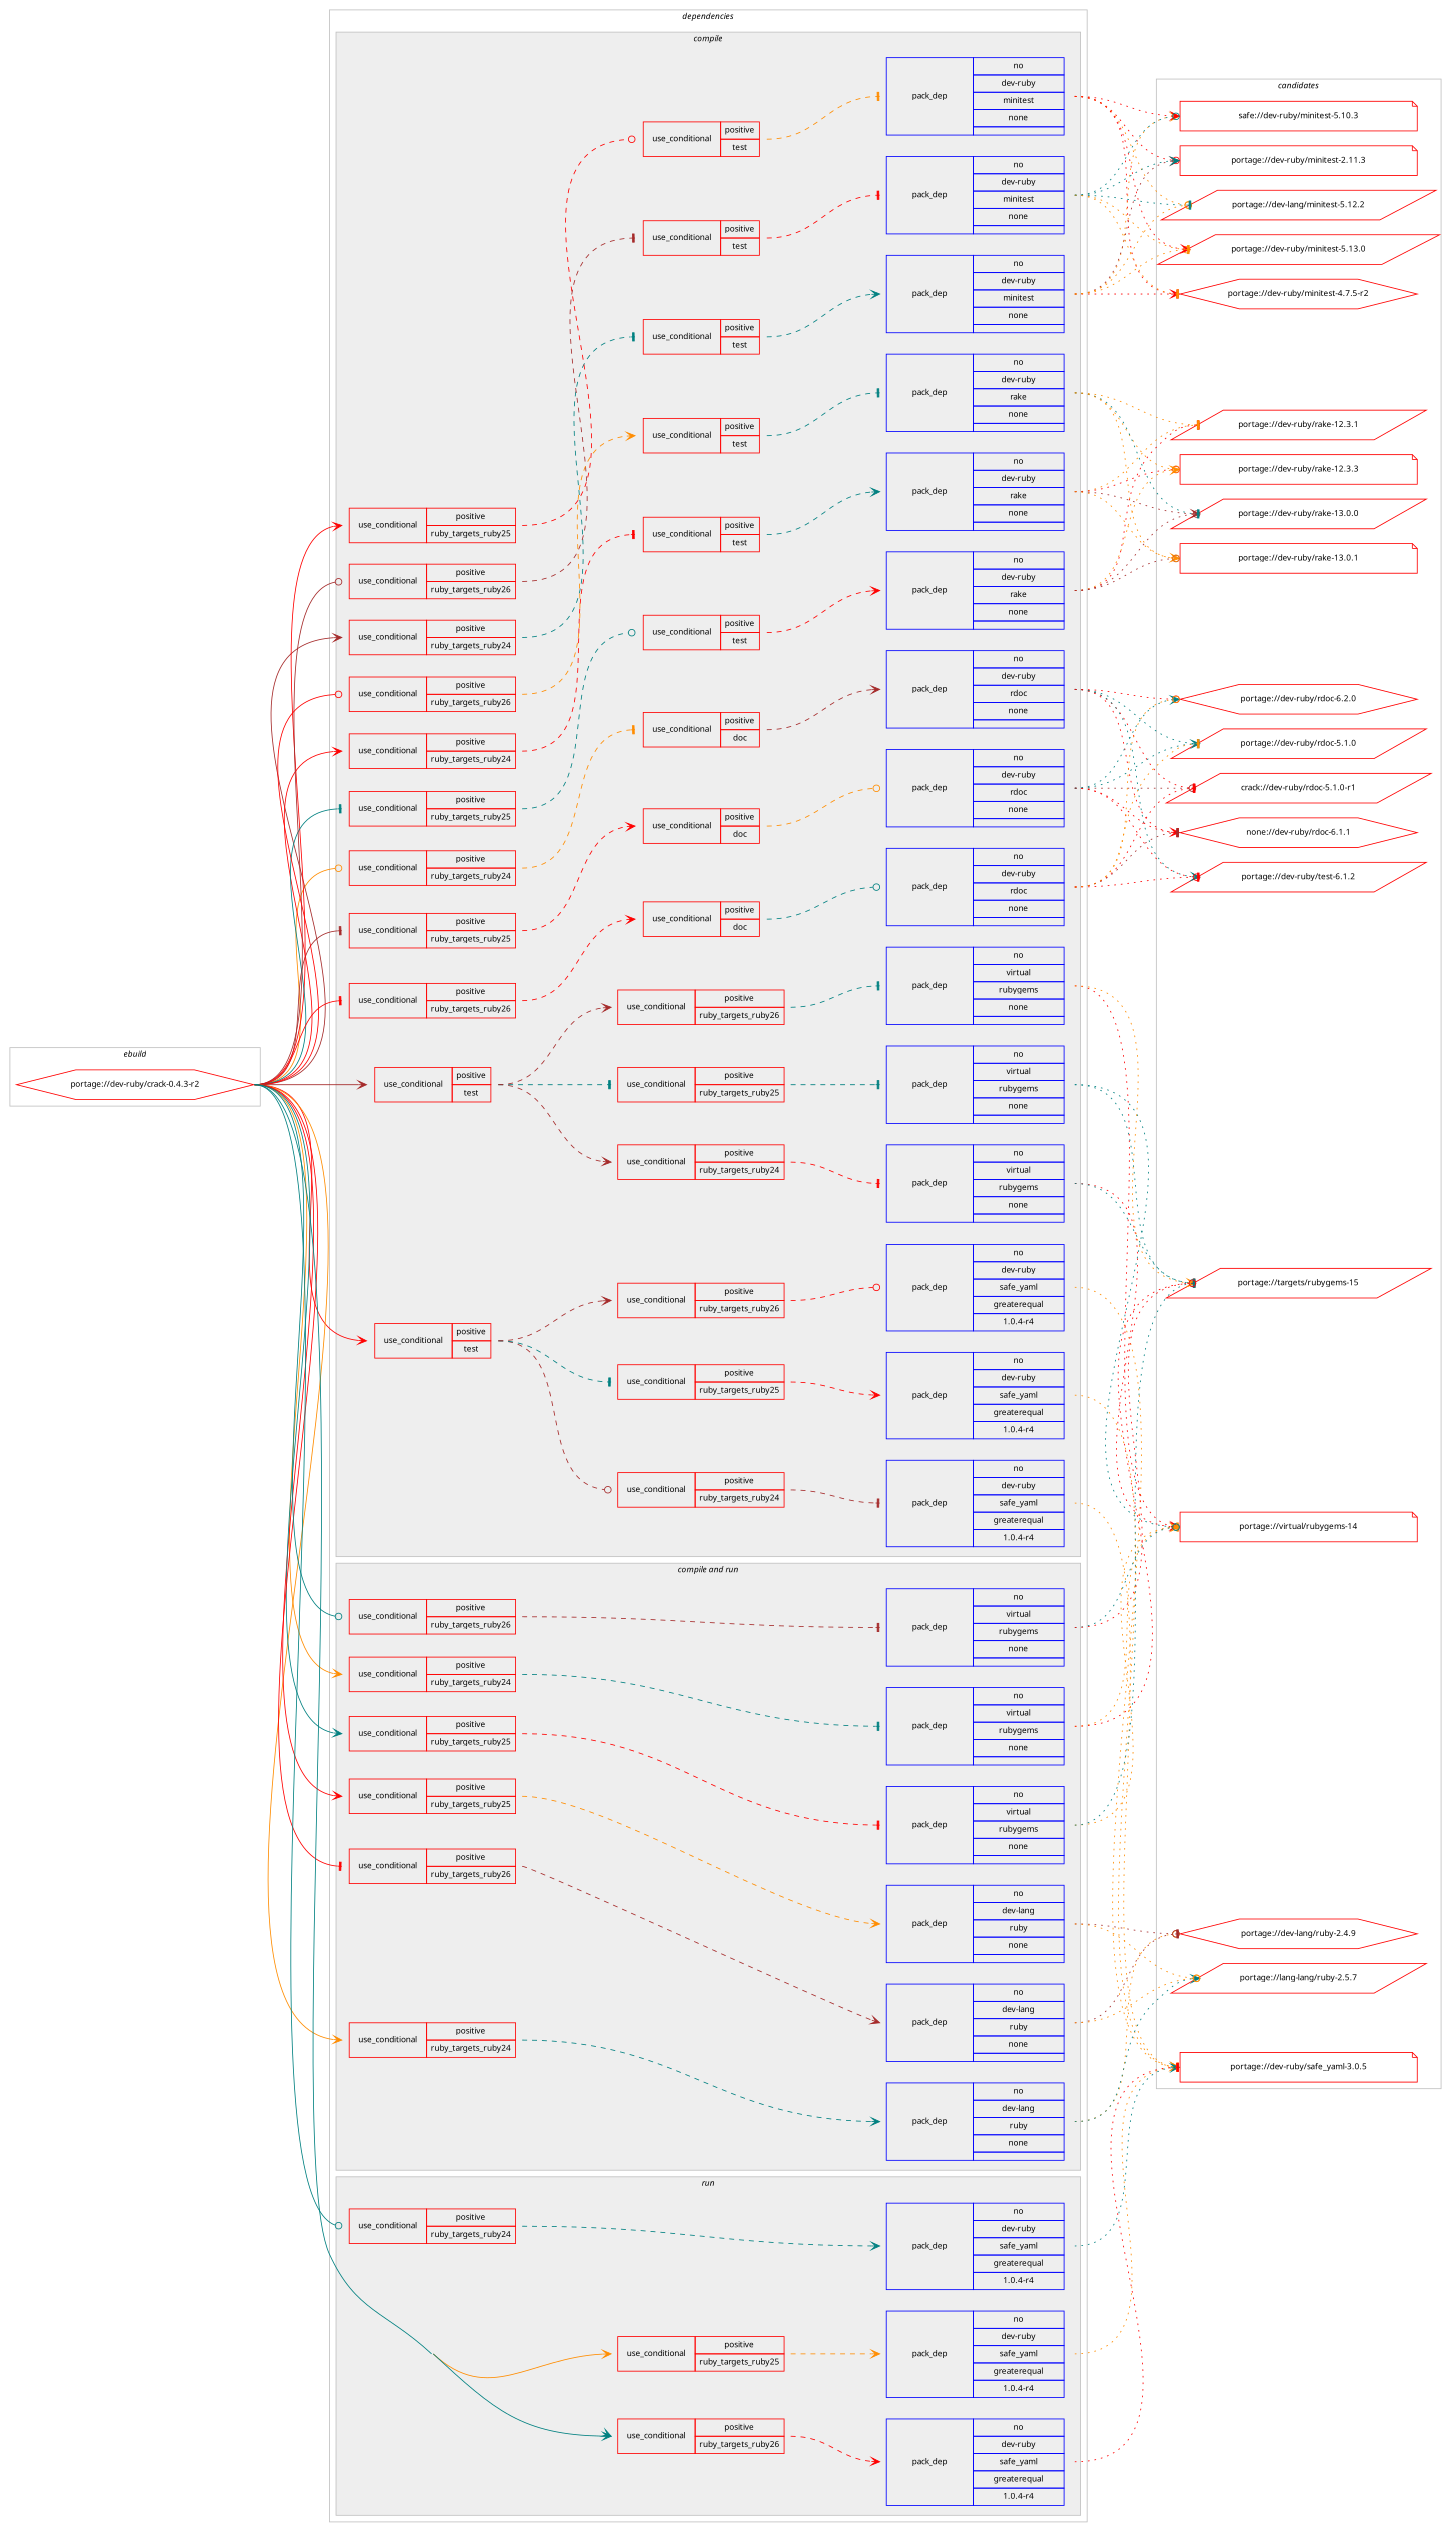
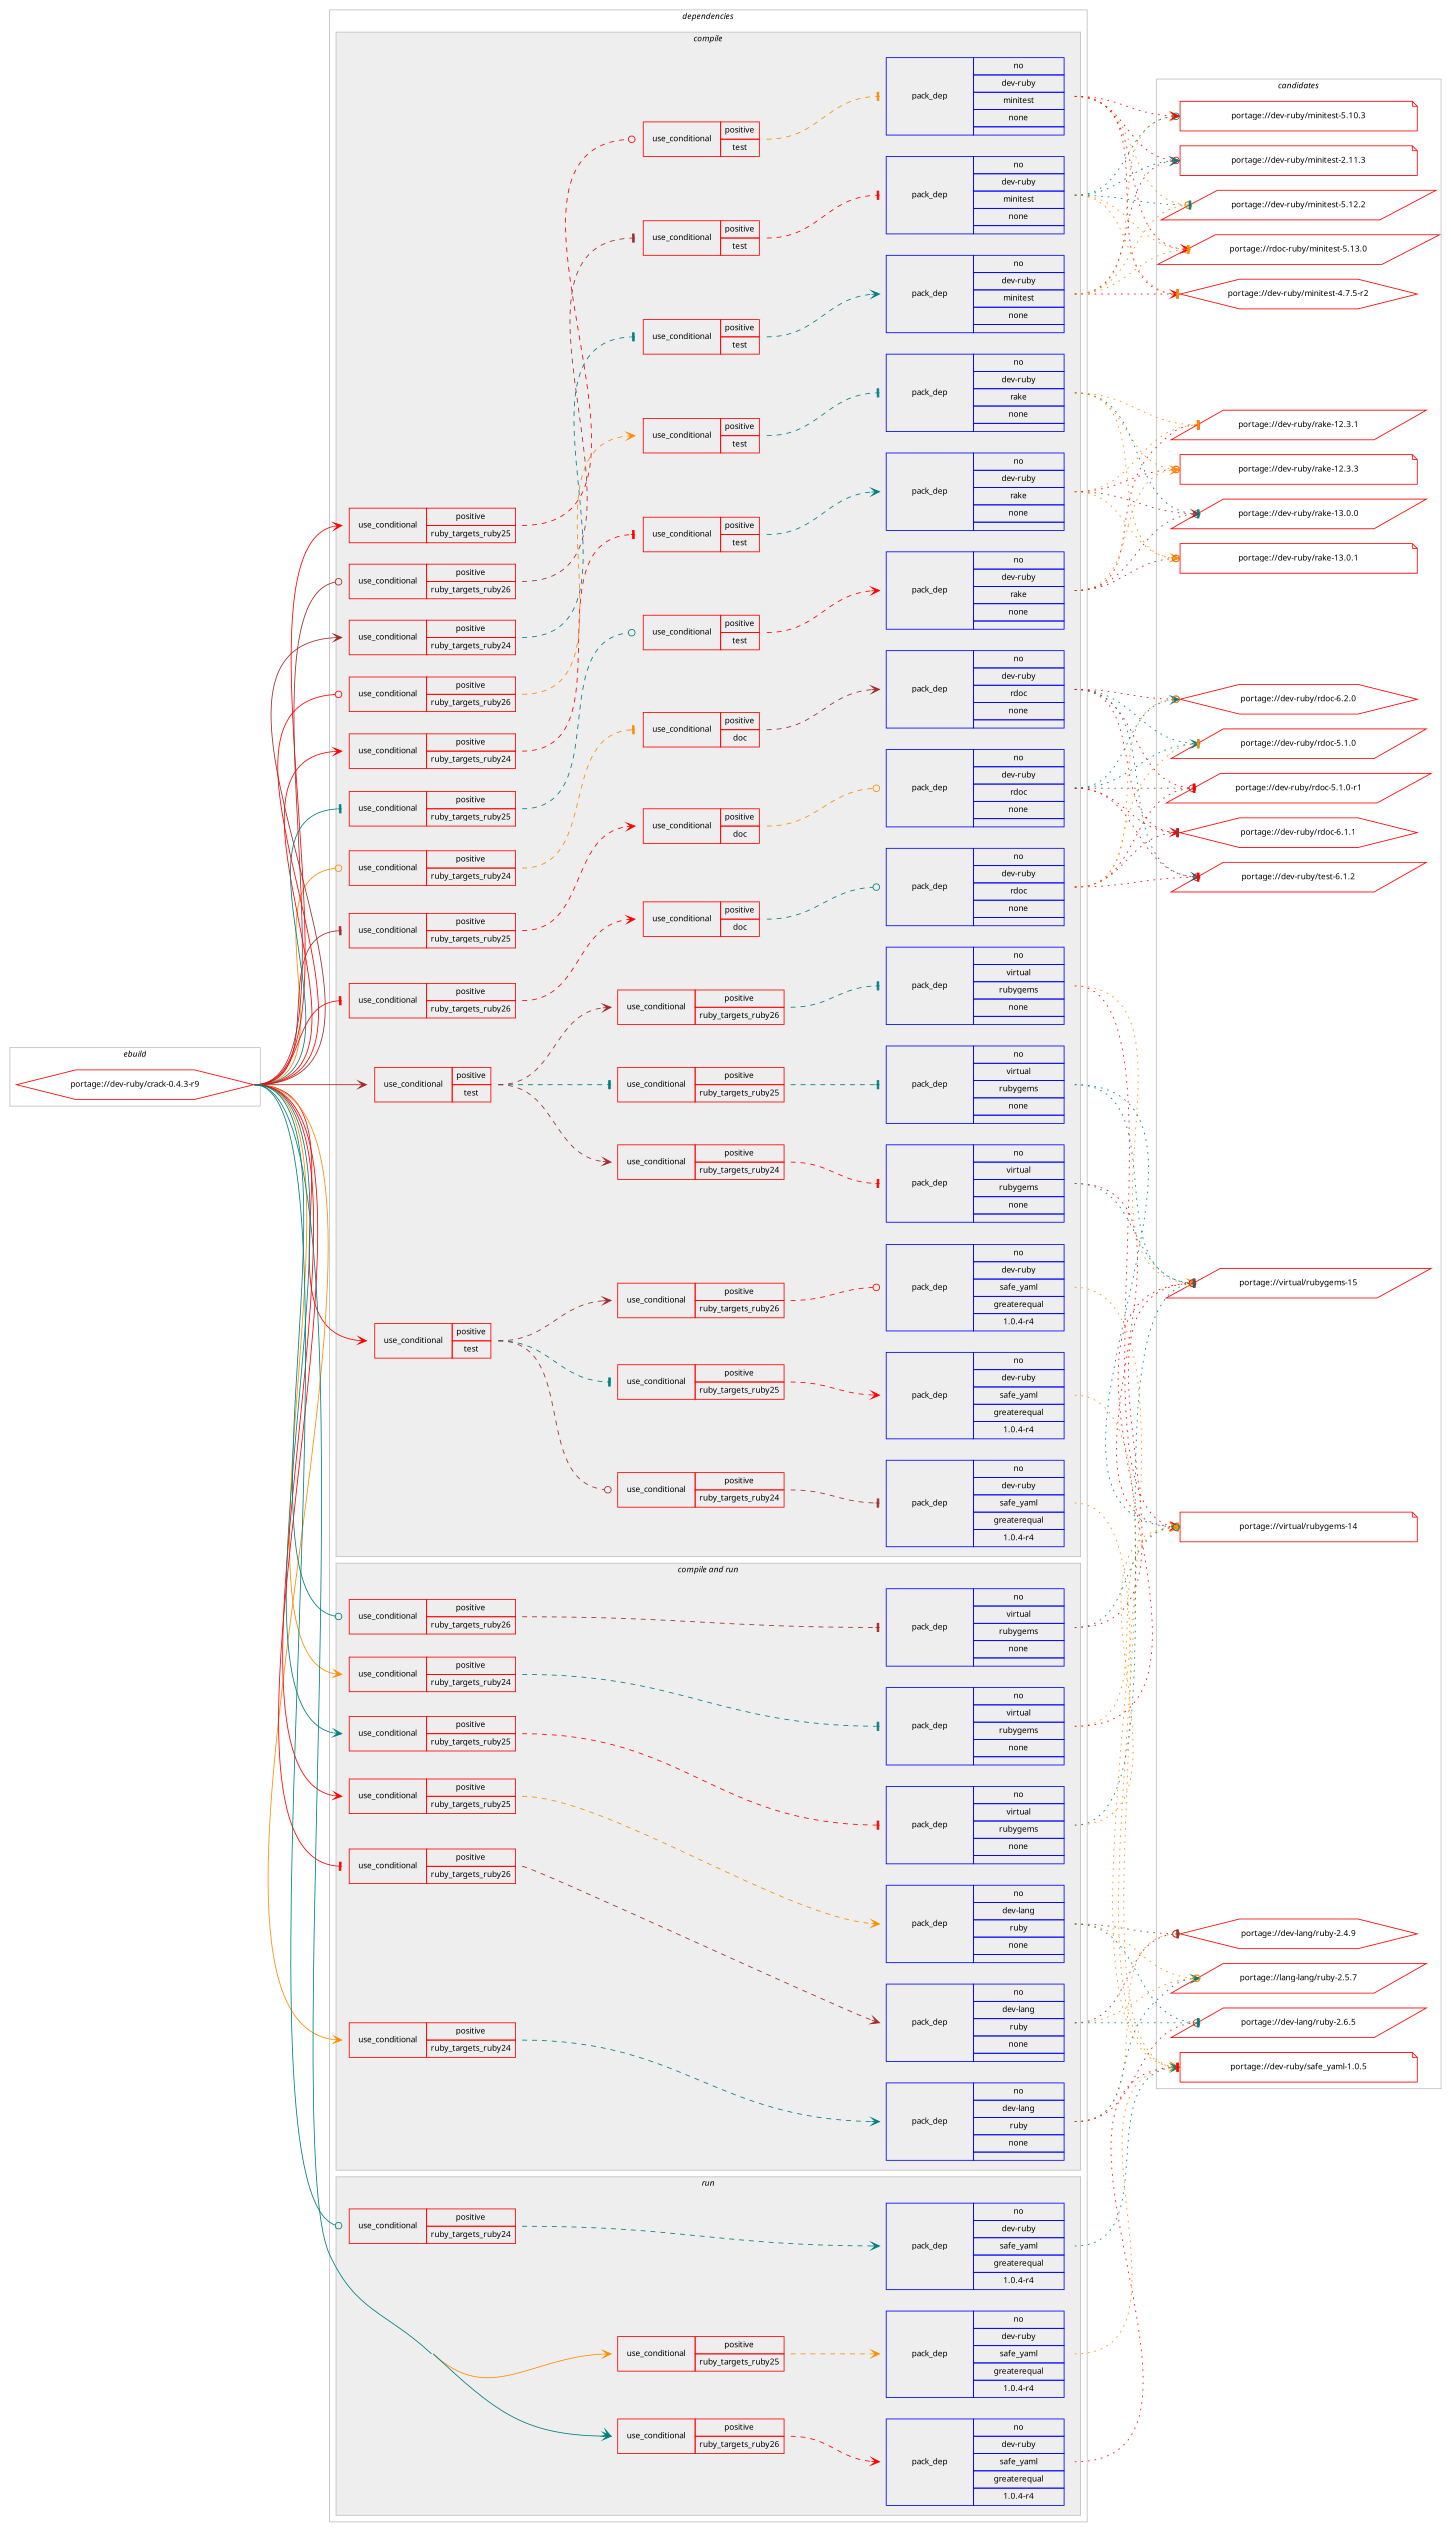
node "safe://dev-ruby/minitest-5.10.3": label "safe://dev-ruby/minitest-5.10.3" -> "portage://dev-ruby/minitest-5.10.3"
node "portage://dev-lang/minitest-5.12.2": label "portage://dev-lang/minitest-5.12.2" -> "portage://dev-ruby/minitest-5.12.2"
node "portage://dev-ruby/minitest-5.13.0": label "portage://dev-ruby/minitest-5.13.0" -> "portage://rdoc-ruby/minitest-5.13.0"
node "crack://dev-ruby/rdoc-5.1.0-r1": label "crack://dev-ruby/rdoc-5.1.0-r1" -> "portage://dev-ruby/rdoc-5.1.0-r1"
node "none://dev-ruby/rdoc-6.1.1": label "none://dev-ruby/rdoc-6.1.1" -> "portage://dev-ruby/rdoc-6.1.1"
node "portage://dev-ruby/crack-0.4.3-r2": label "portage://dev-ruby/crack-0.4.3-r2" -> "portage://dev-ruby/crack-0.4.3-r9"
node "portage://targets/rubygems-15": label "portage://targets/rubygems-15" -> "portage://virtual/rubygems-15"
node "portage://dev-lang/ruby-2.6.5": added
node "portage://dev-ruby/safe_yaml-3.0.5": label "portage://dev-ruby/safe_yaml-3.0.5" -> "portage://dev-ruby/safe_yaml-1.0.5"
